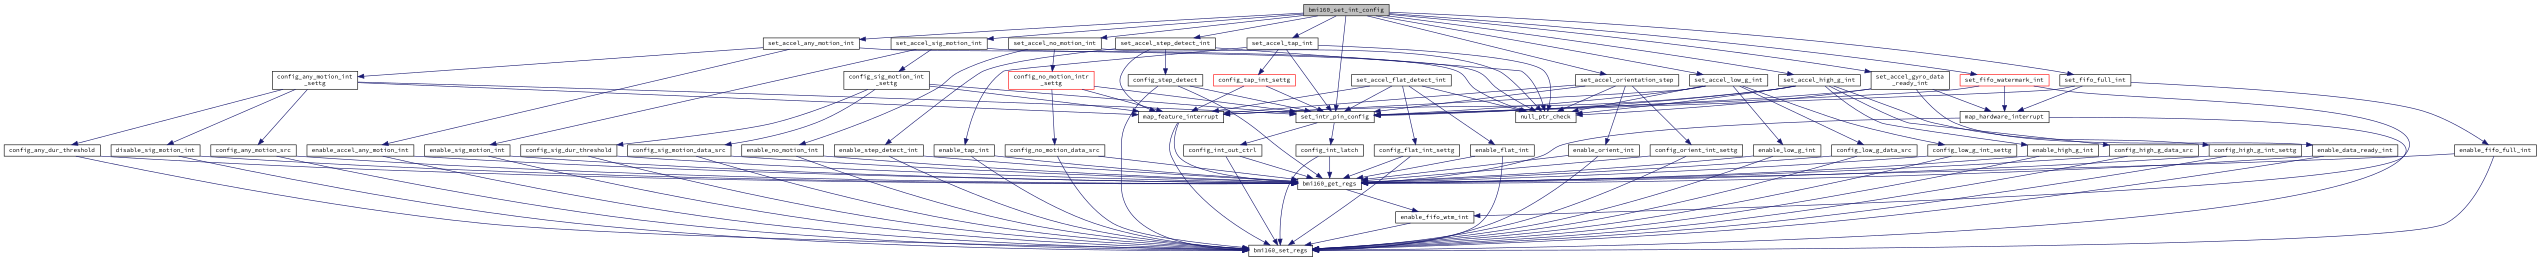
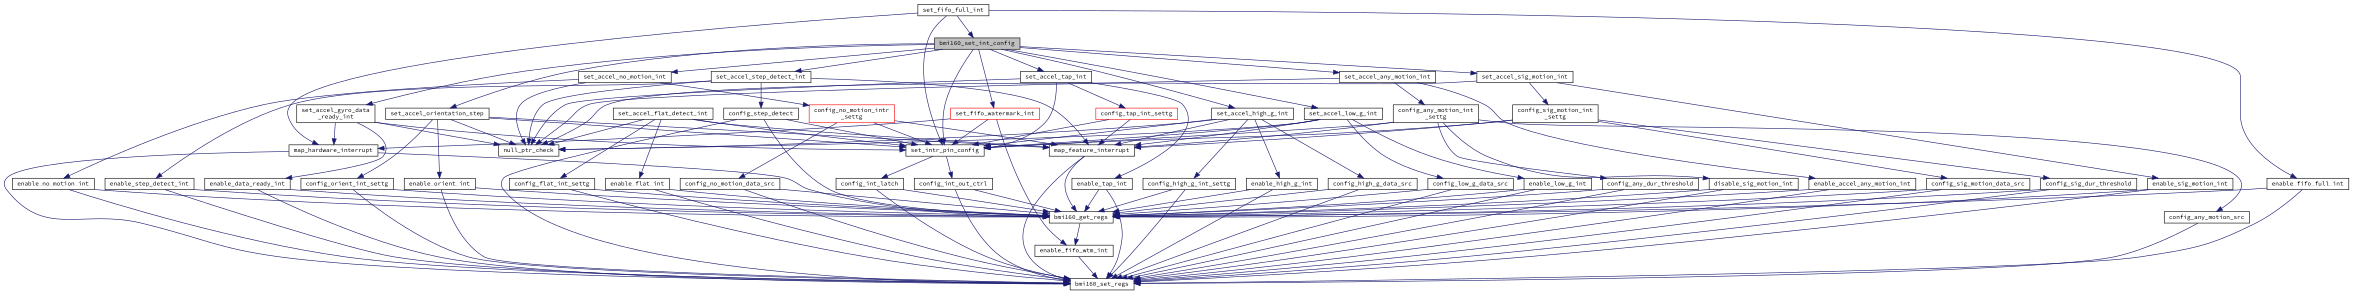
edge "bmi160_set_int_config" -> "set_fifo_full_int": reversed
node "config_low_g_int_settg": removed
edge "config_any_motion_src" -> "bmi160_get_regs": removed
